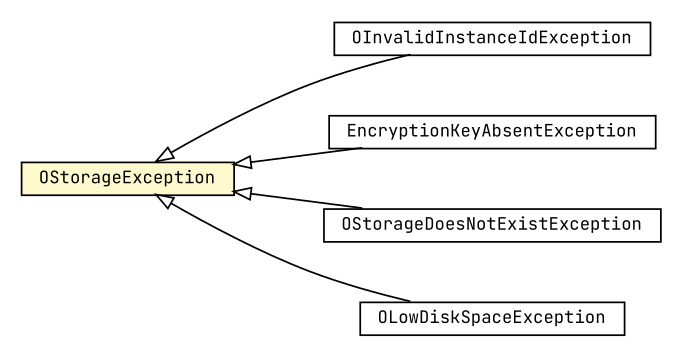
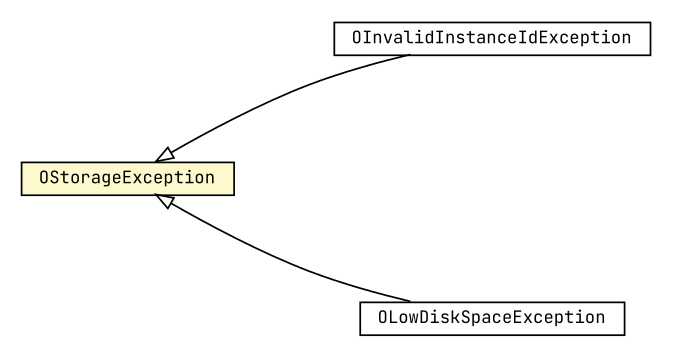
node "EncryptionKeyAbsentException": removed
node "OStorageDoesNotExistException": removed
